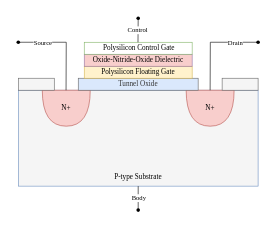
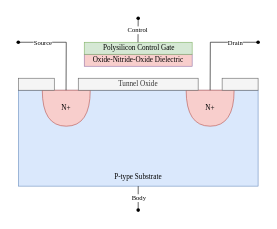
node "Polysilicon Control Gate": fillcolor #ffffff -> #d5e8d4
node "Polysilicon Floating Gate": removed
node "Tunnel Oxide": fillcolor #dae8fc -> #f5f5f5
node "P-type Substrate": fillcolor #f5f5f5 -> #dae8fc
